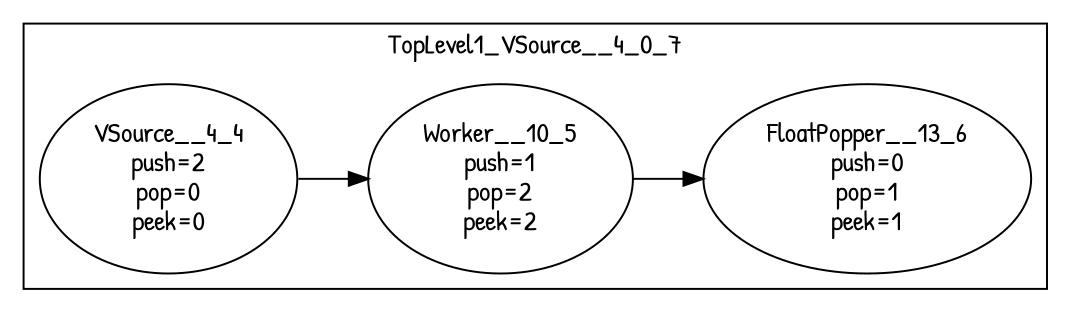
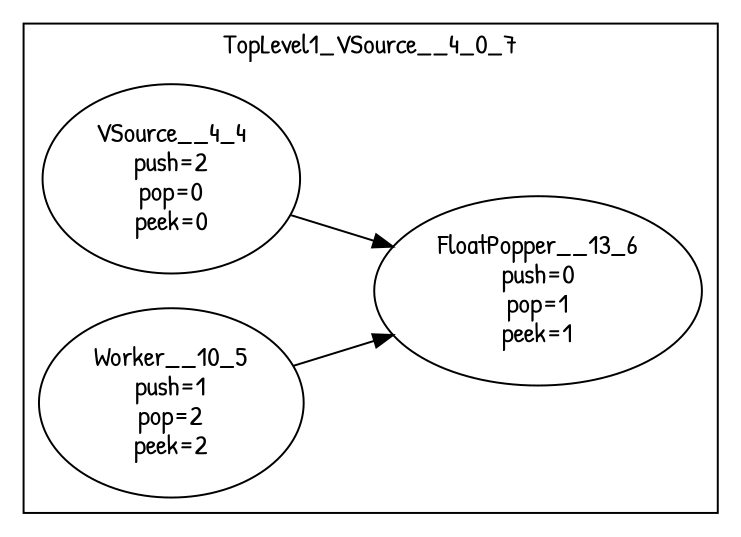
edge "VSource__4_4 push=2 pop=0 peek=0" -> "Worker__10_5 push=1 pop=2 peek=2": now "VSource__4_4 push=2 pop=0 peek=0" -> "FloatPopper__13_6 push=0 pop=1 peek=1"
